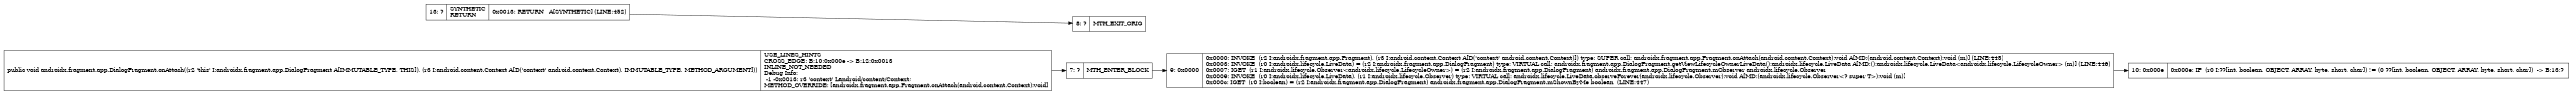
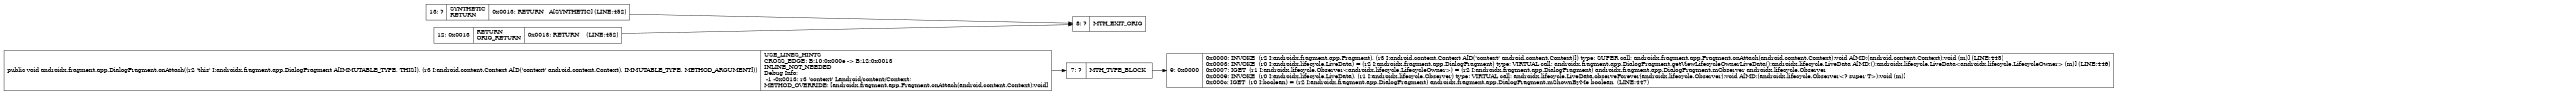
node "12: 0x0013": added
node "7: ?": text "MTH_ENTER_BLOCK" -> "MTH_TYPE_BLOCK"
node "10: 0x000e": removed
